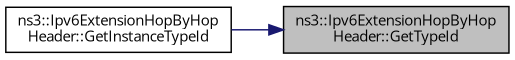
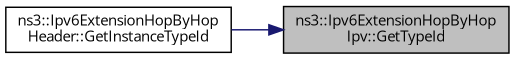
node "ns3::Ipv6ExtensionHopByHop Header::GetTypeId": label "ns3::Ipv6ExtensionHopByHop Header::GetTypeId" -> "ns3::Ipv6ExtensionHopByHop Ipv::GetTypeId"
